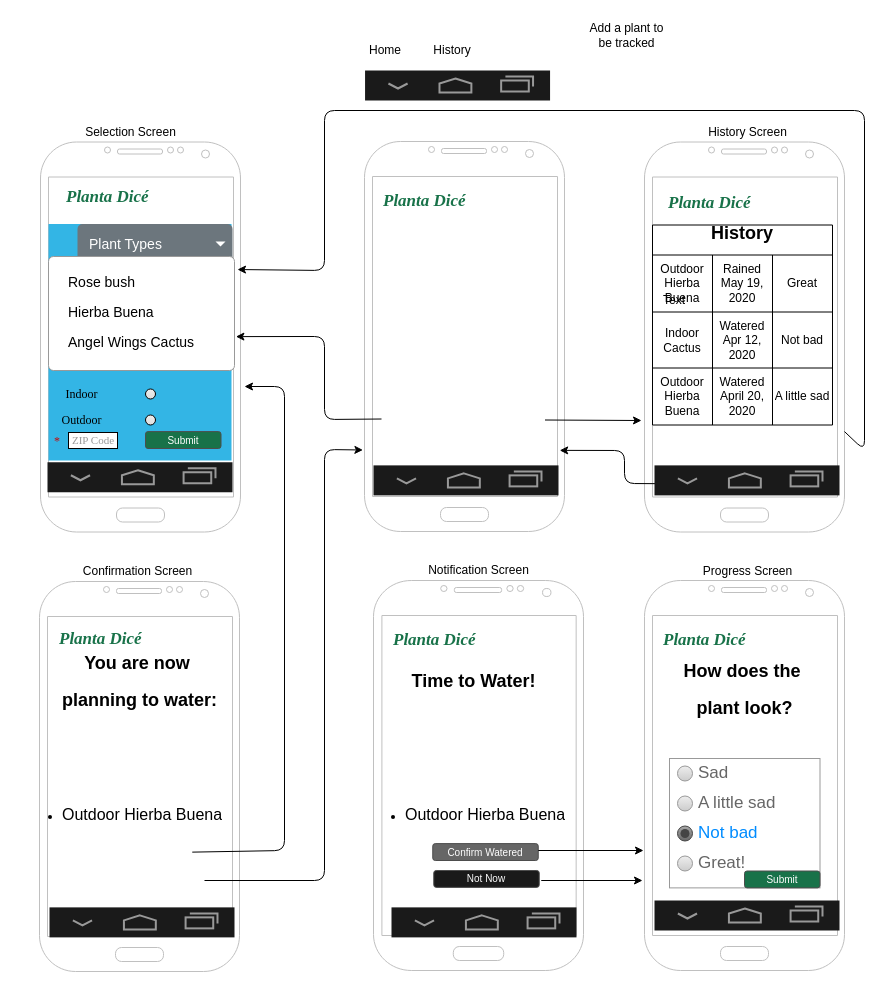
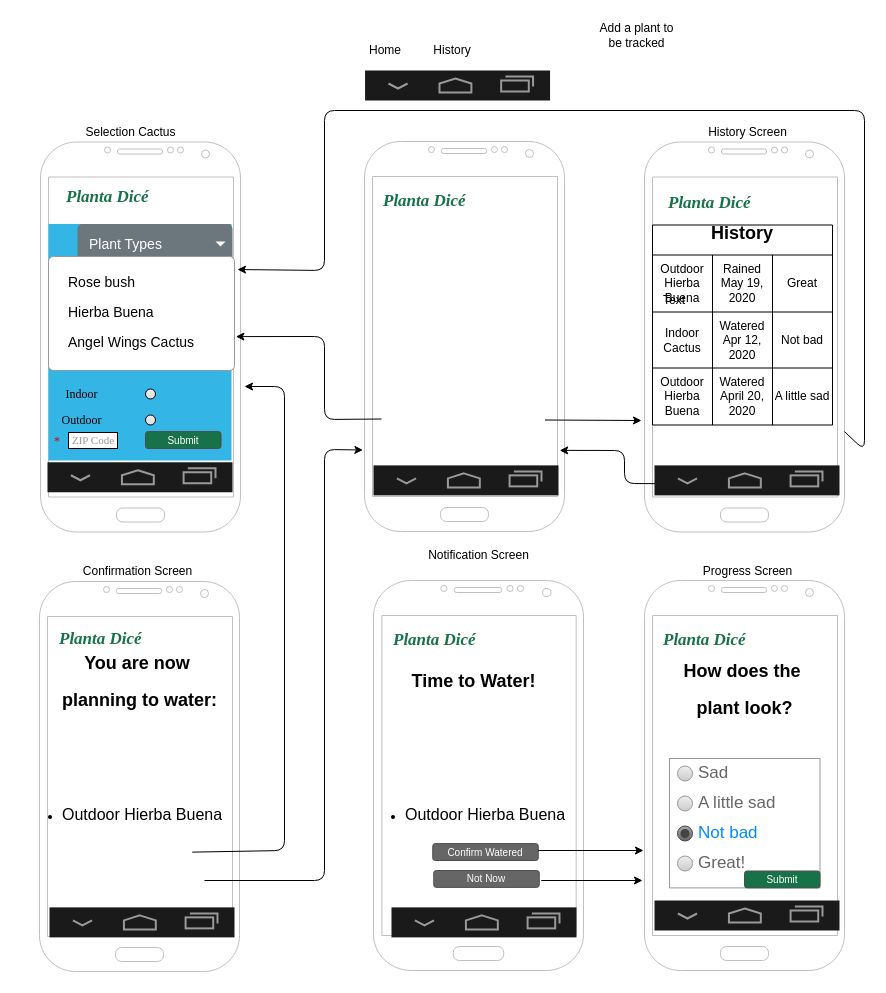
node "Add a plant to be tracked": moved (627, 36) -> (637, 36)
node "Selection Screen": label "Selection Screen" -> "Selection Cactus"
node "Notification Screen": moved (479, 571) -> (479, 556)
node "Not Now": fillcolor #1a1a1a -> #666666
